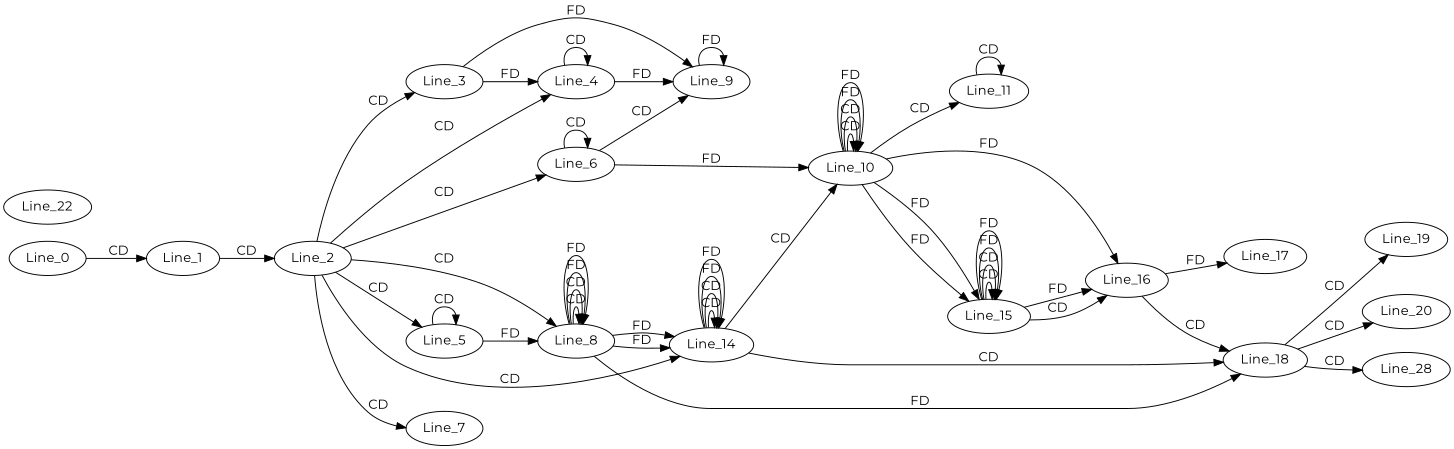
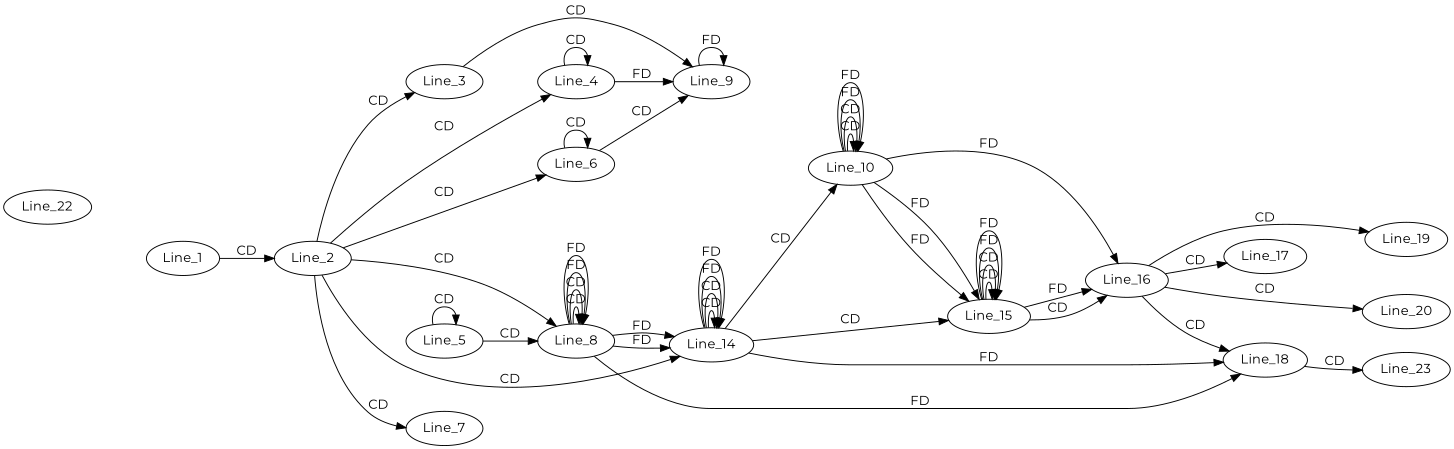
edge "Line_3" -> "Line_9": label "FD" -> "CD"
edge "Line_3" -> "Line_4": removed, label "FD"
node "Line_11": removed
edge "Line_6" -> "Line_10": removed, label "FD"
node "Line_0": removed
edge "Line_16" -> "Line_17": label "FD" -> "CD"
edge "Line_2" -> "Line_5": removed, label "CD"
edge "Line_18" -> "Line_19": now "Line_16" -> "Line_19"
edge "Line_14" -> "Line_15": added, label "CD"
edge "Line_5" -> "Line_8": label "FD" -> "CD"
edge "Line_18" -> "Line_20": now "Line_16" -> "Line_20"
edge "Line_14" -> "Line_18": label "CD" -> "FD"
node "Line_28": label "Line_28" -> "Line_23"
